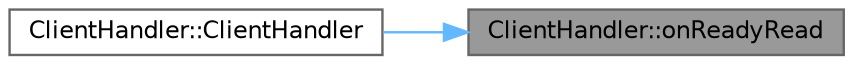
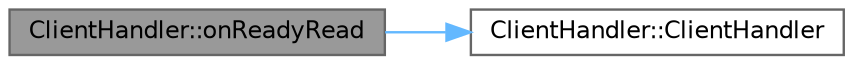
edge "ClientHandler::ClientHandler" -> "ClientHandler::onReadyRead": reversed
